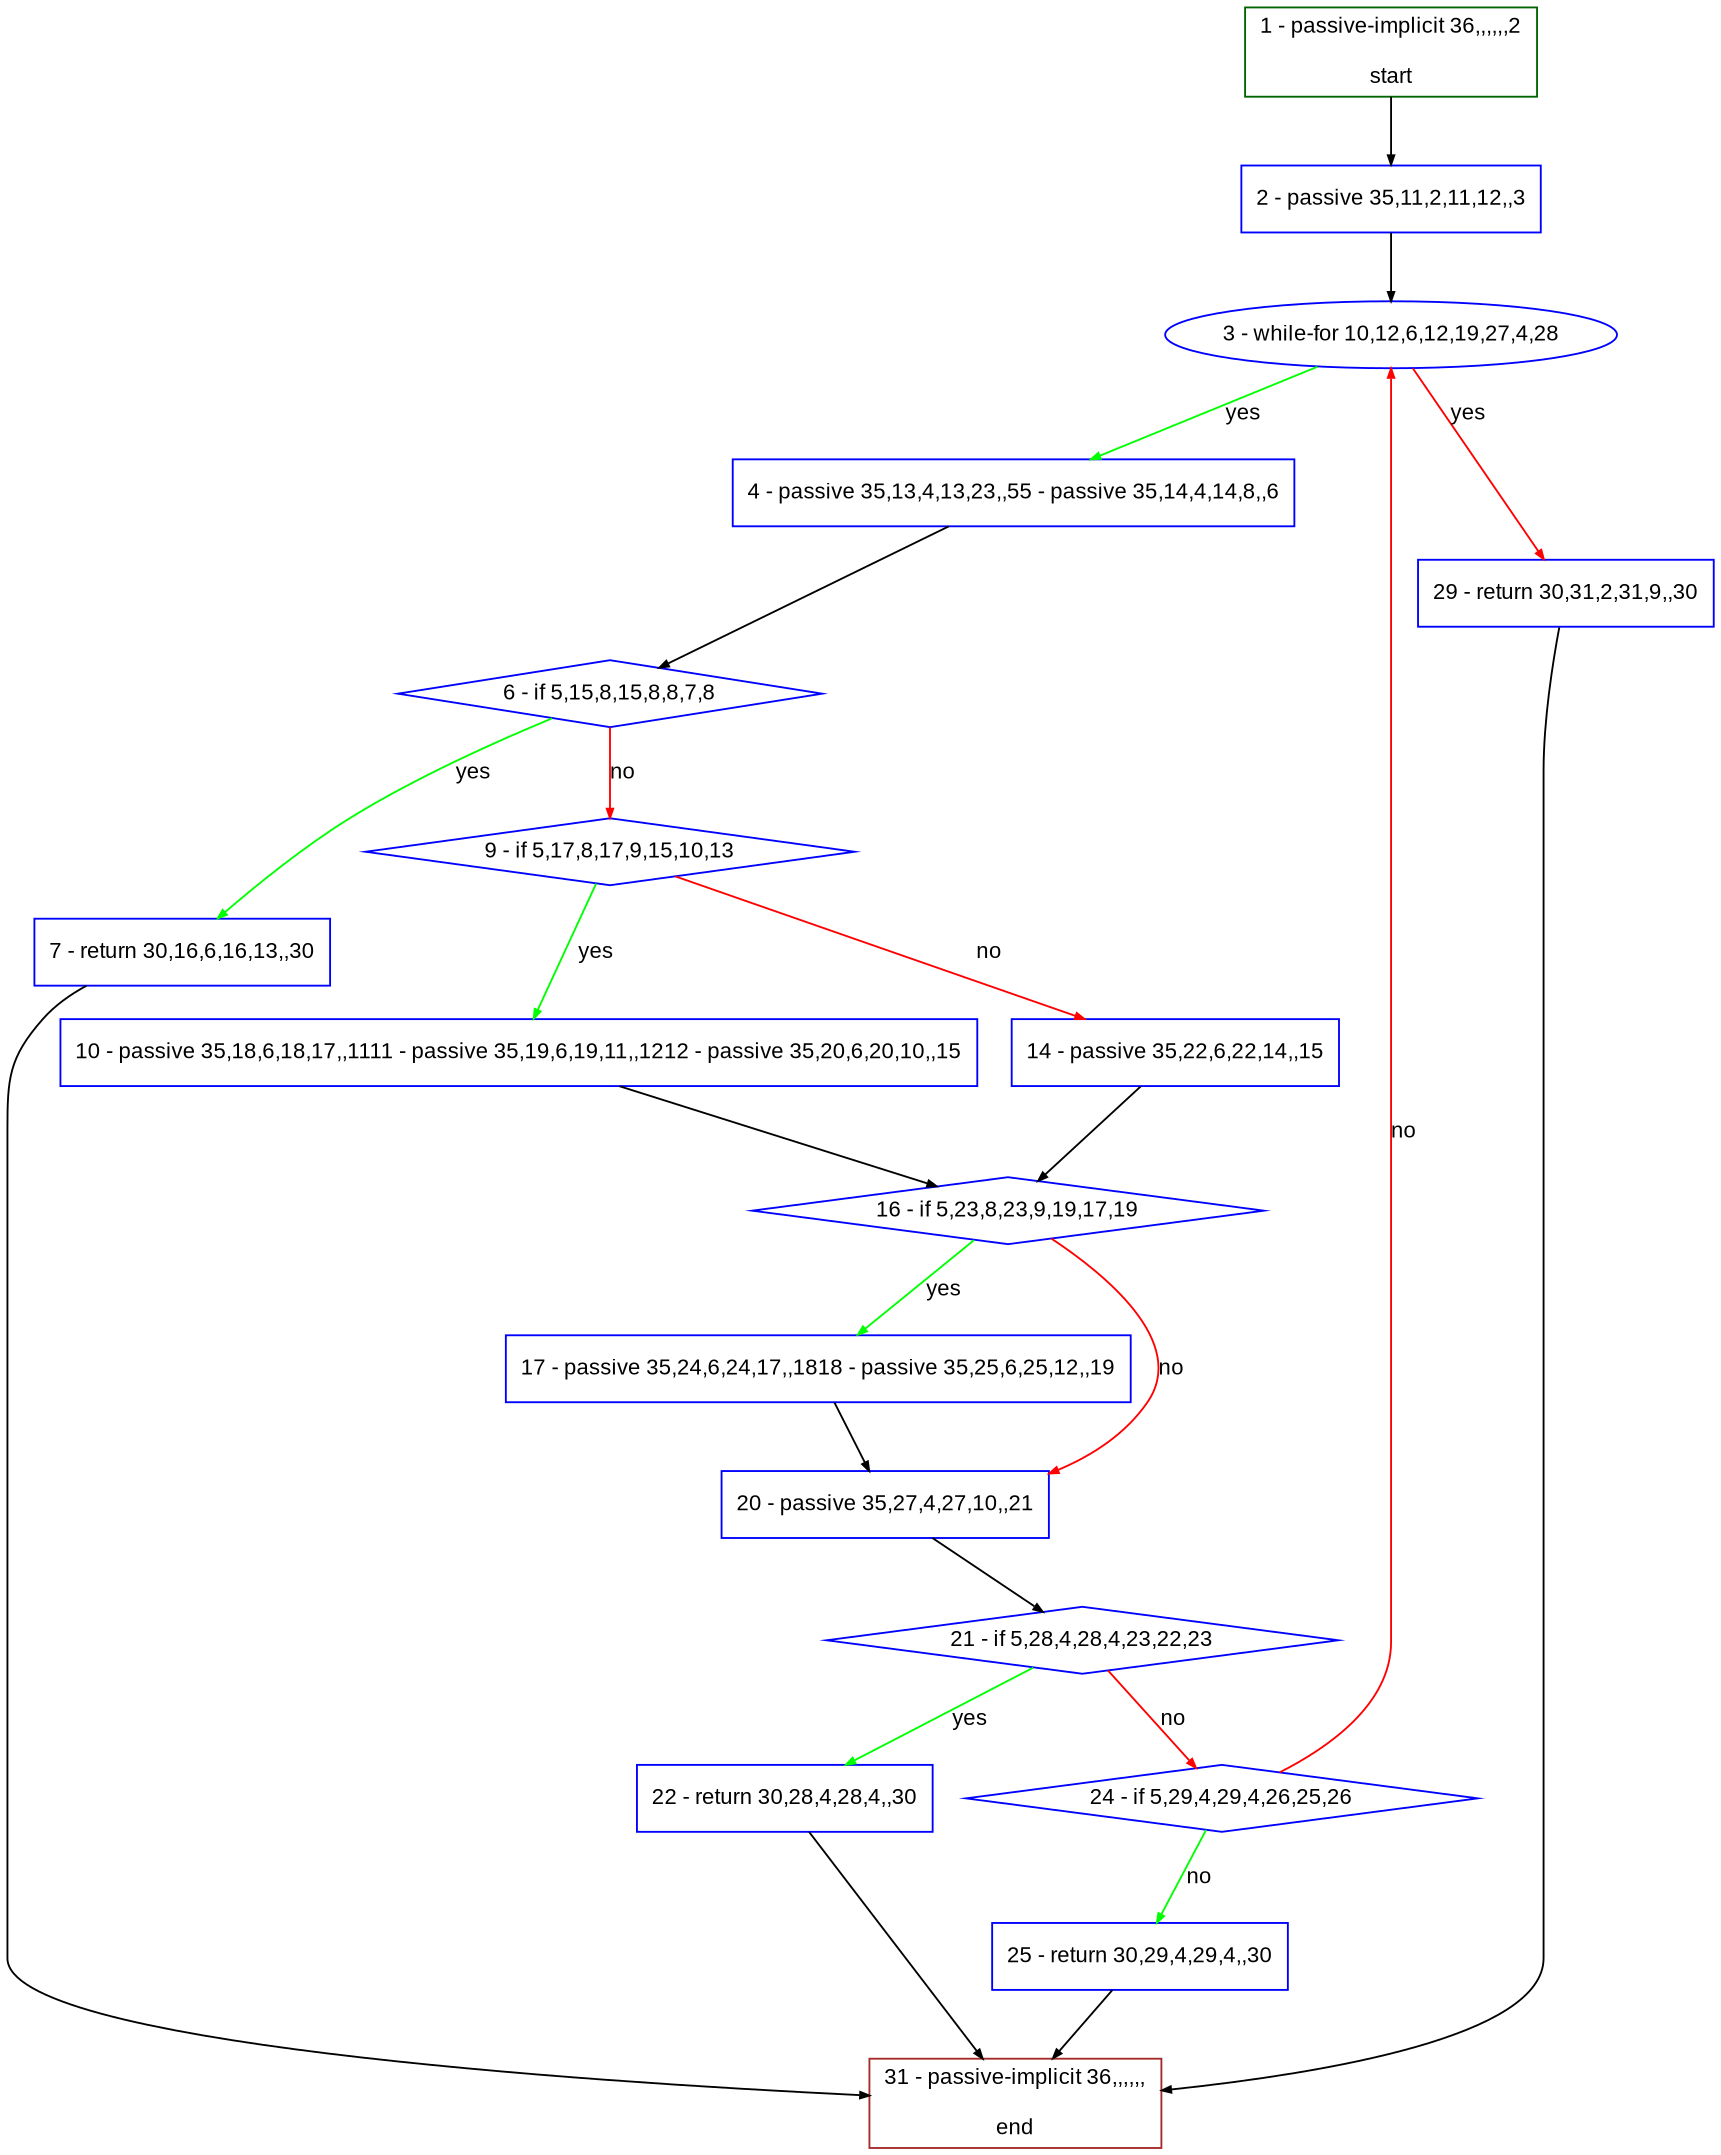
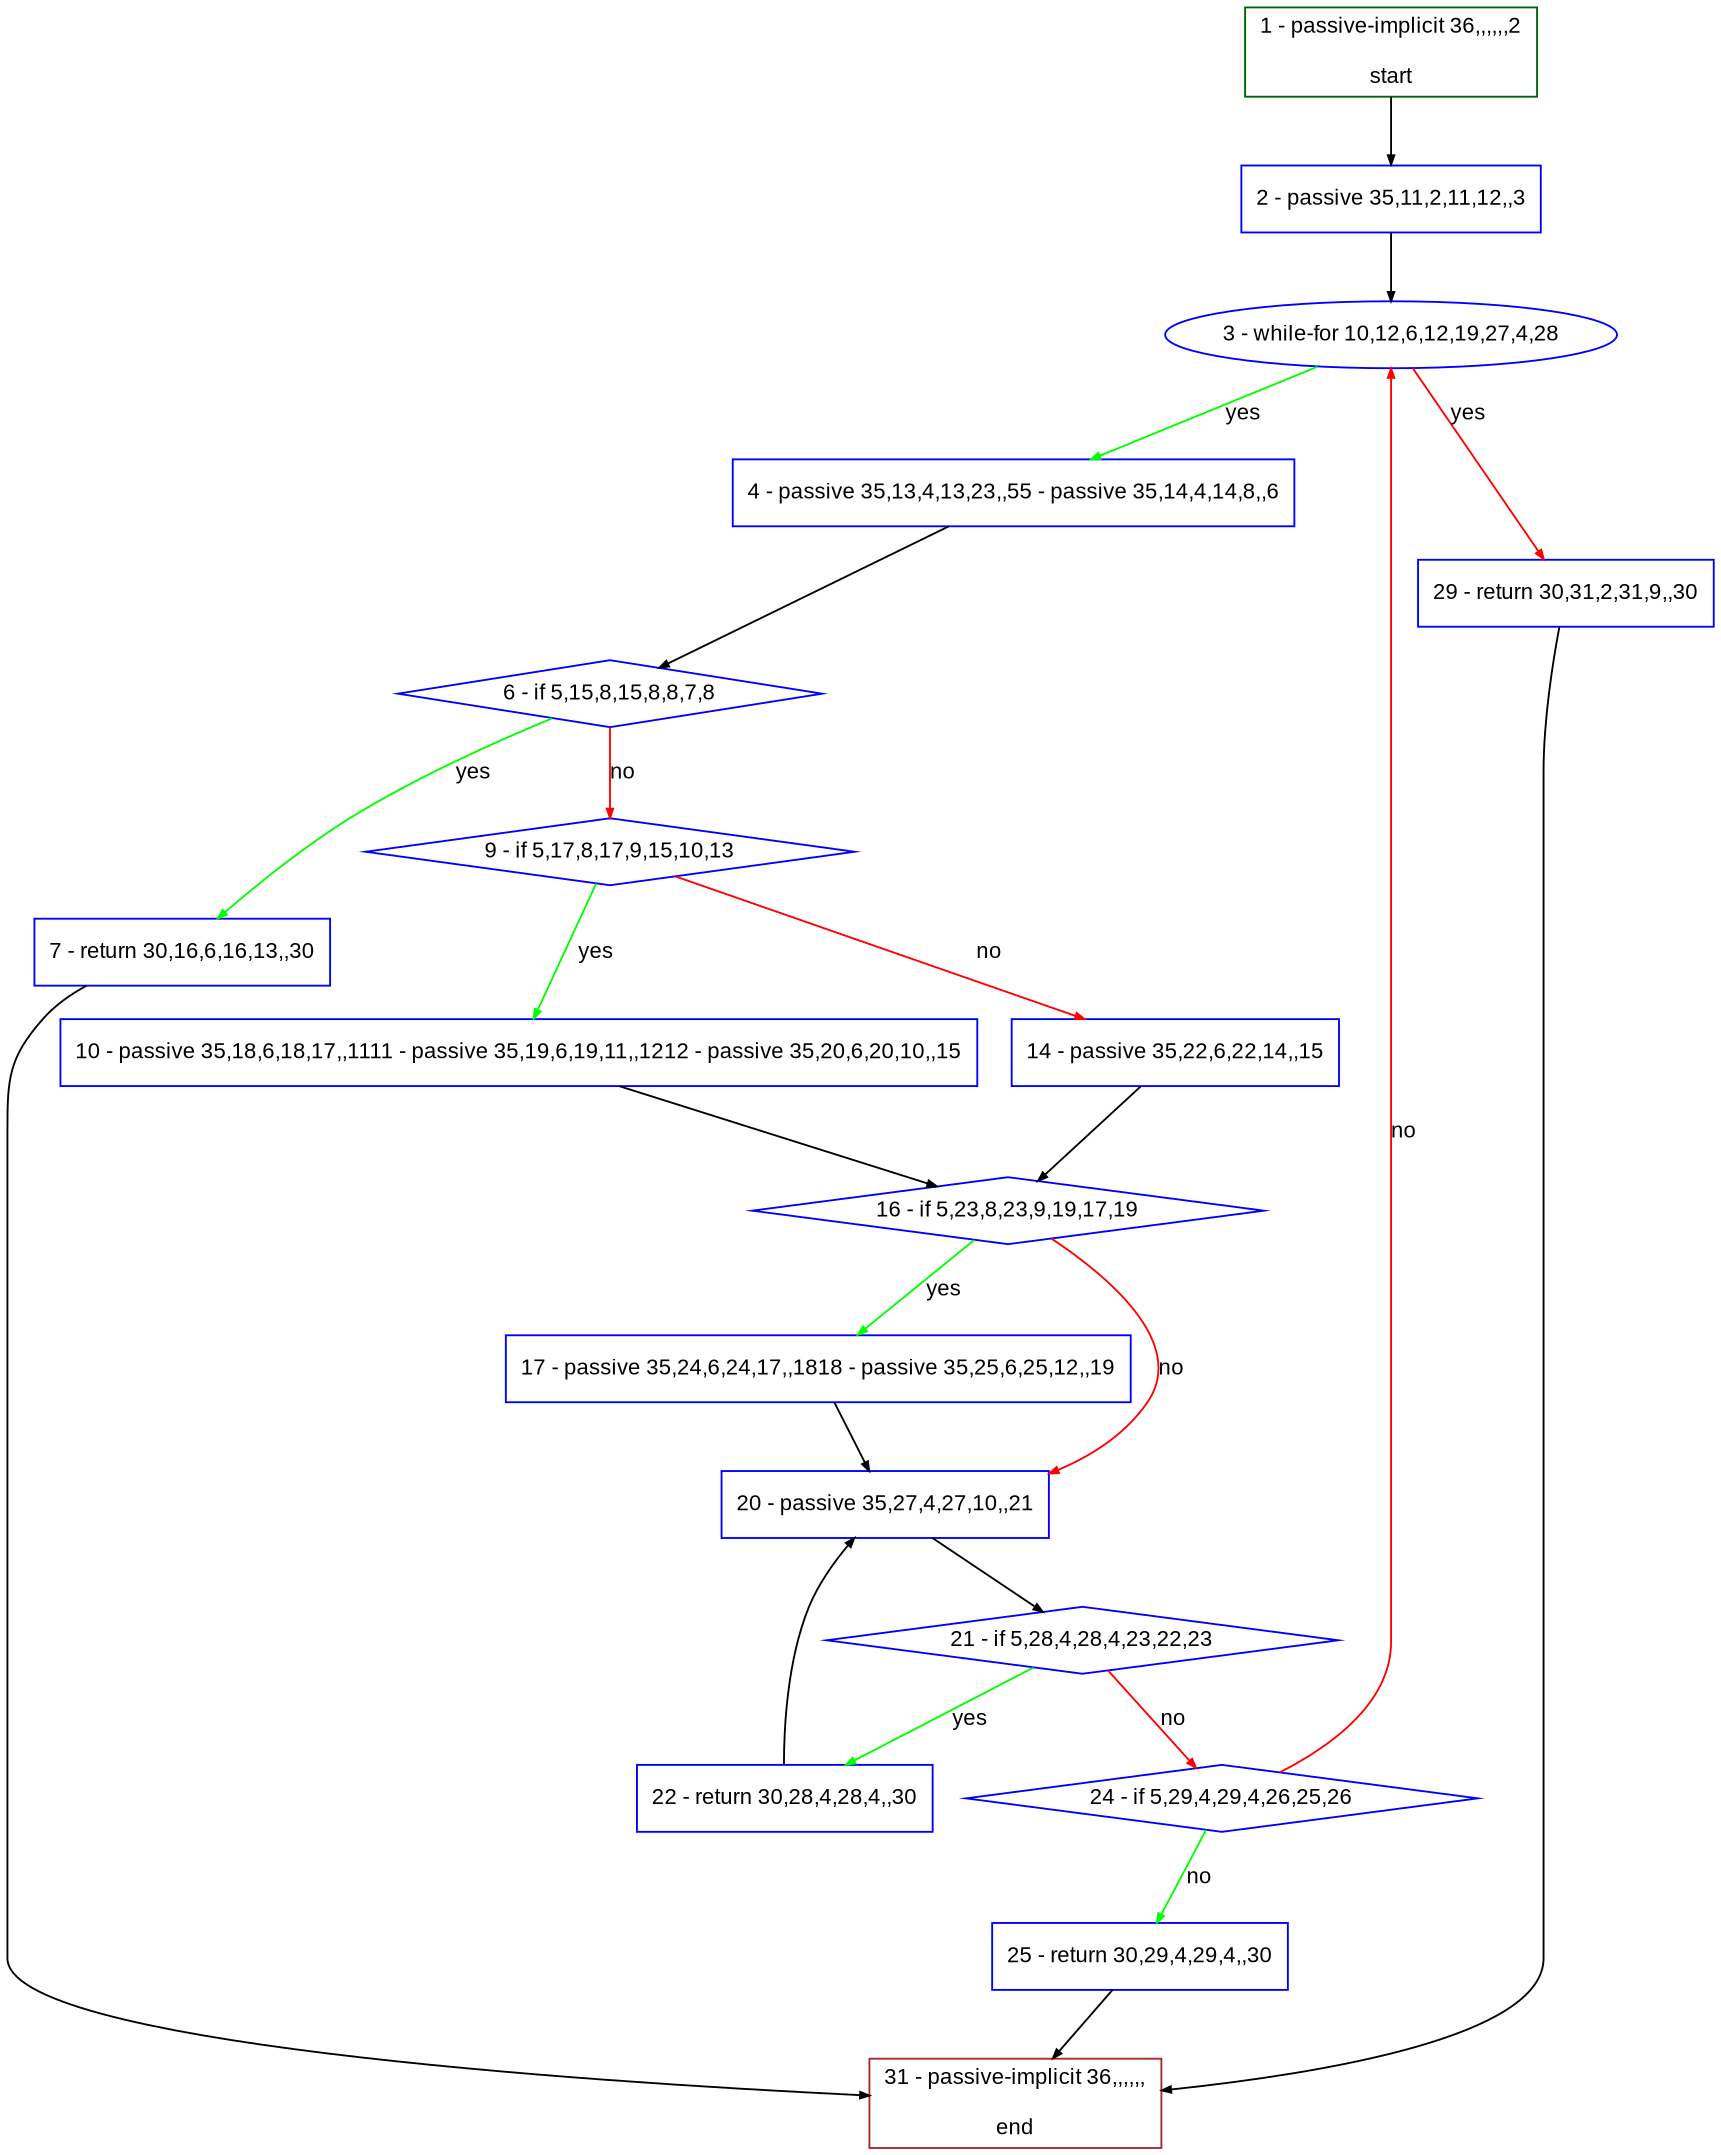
edge "22 - return 30,28,4,28,4,,30" -> "31 - passive-implicit 36,,,,,, end": now "22 - return 30,28,4,28,4,,30" -> "20 - passive 35,27,4,27,10,,21"
